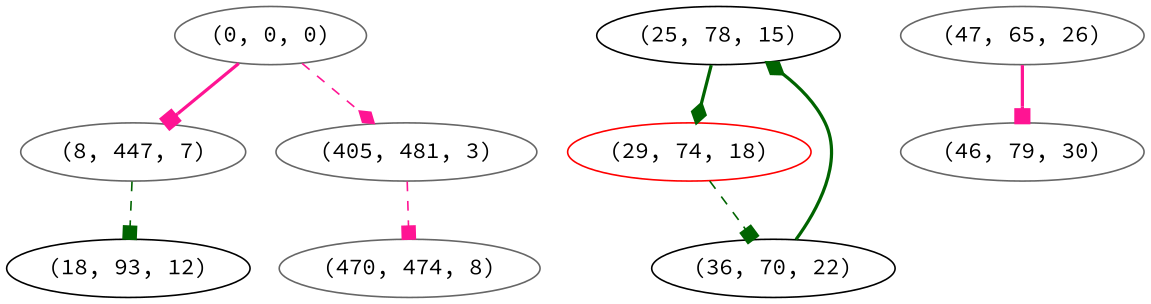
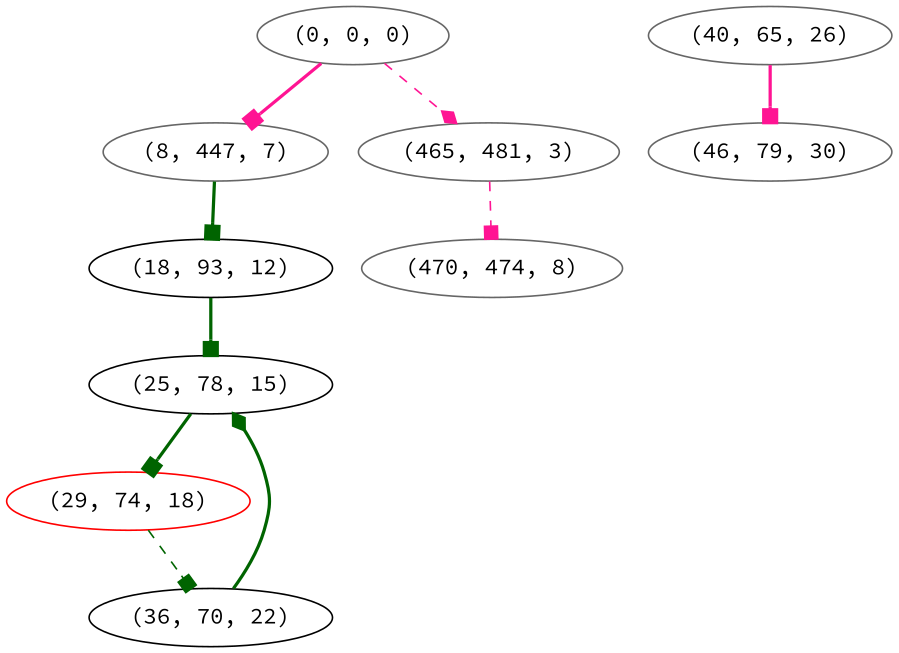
node "(47, 65, 26)": label "(47, 65, 26)" -> "(40, 65, 26)"
edge "(25, 78, 15)" -> "(29, 74, 18)": arrowhead diamond -> box
node "(405, 481, 3)": label "(405, 481, 3)" -> "(465, 481, 3)"
edge "(8, 447, 7)" -> "(18, 93, 12)": style dashed -> bold
edge "(18, 93, 12)" -> "(25, 78, 15)": added
